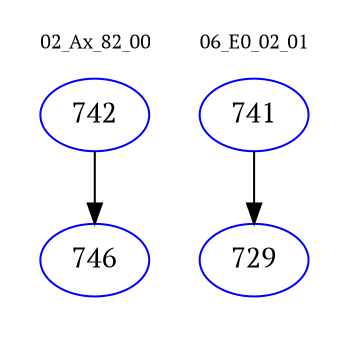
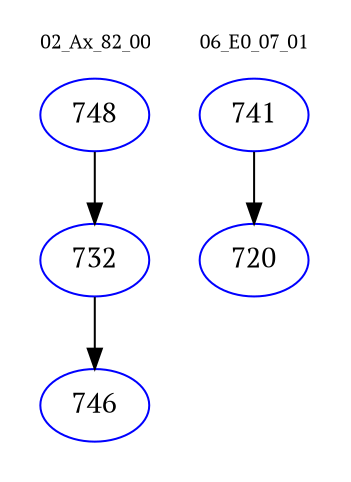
cluster "06_E0_02_01": label "06_E0_02_01" -> "06_E0_07_01"
node "742": label "742" -> "732"
node "748": added
node "729": label "729" -> "720"
